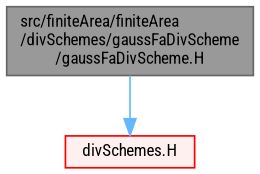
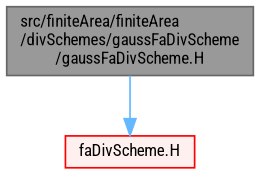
node "divSchemes.H": label "divSchemes.H" -> "faDivScheme.H"
